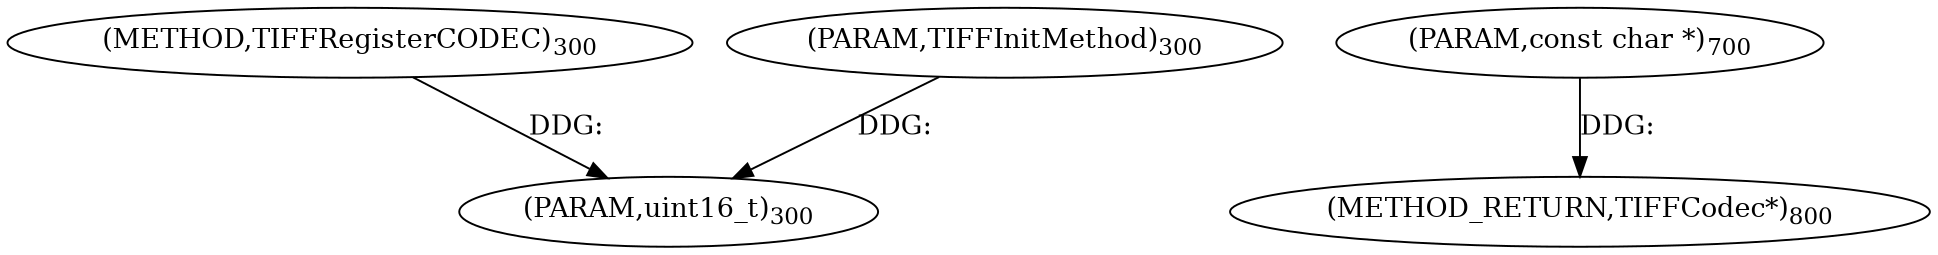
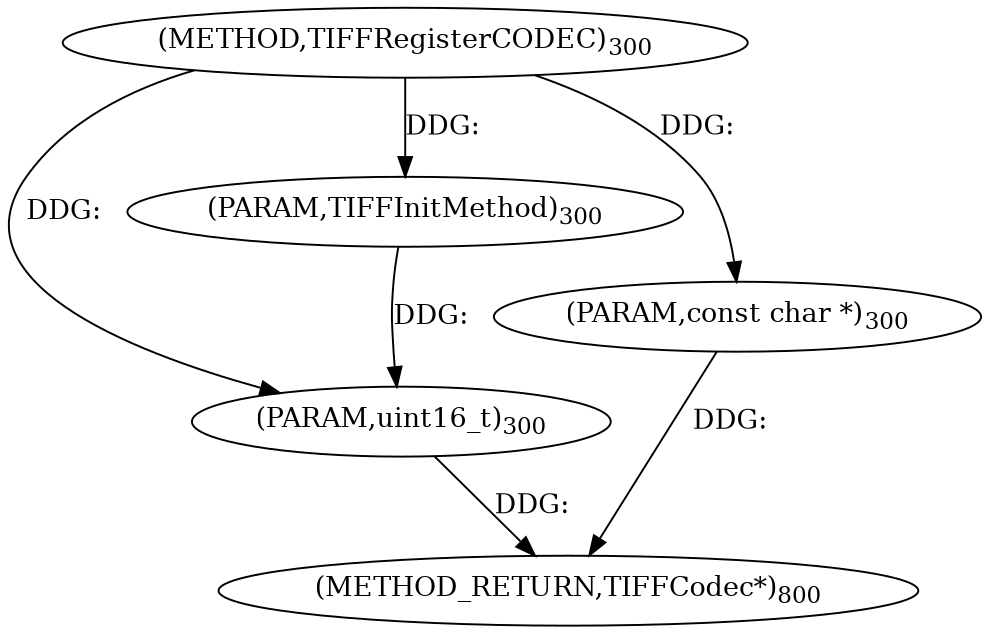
node "(PARAM,const char *)": text "700" -> "300"
edge "(METHOD,TIFFRegisterCODEC)" -> "(PARAM,TIFFInitMethod)": added, label "DDG:"
edge "(METHOD,TIFFRegisterCODEC)" -> "(PARAM,const char *)": added, label "DDG:"
edge "(PARAM,uint16_t)" -> "(METHOD_RETURN,TIFFCodec*)": added, label "DDG:"
